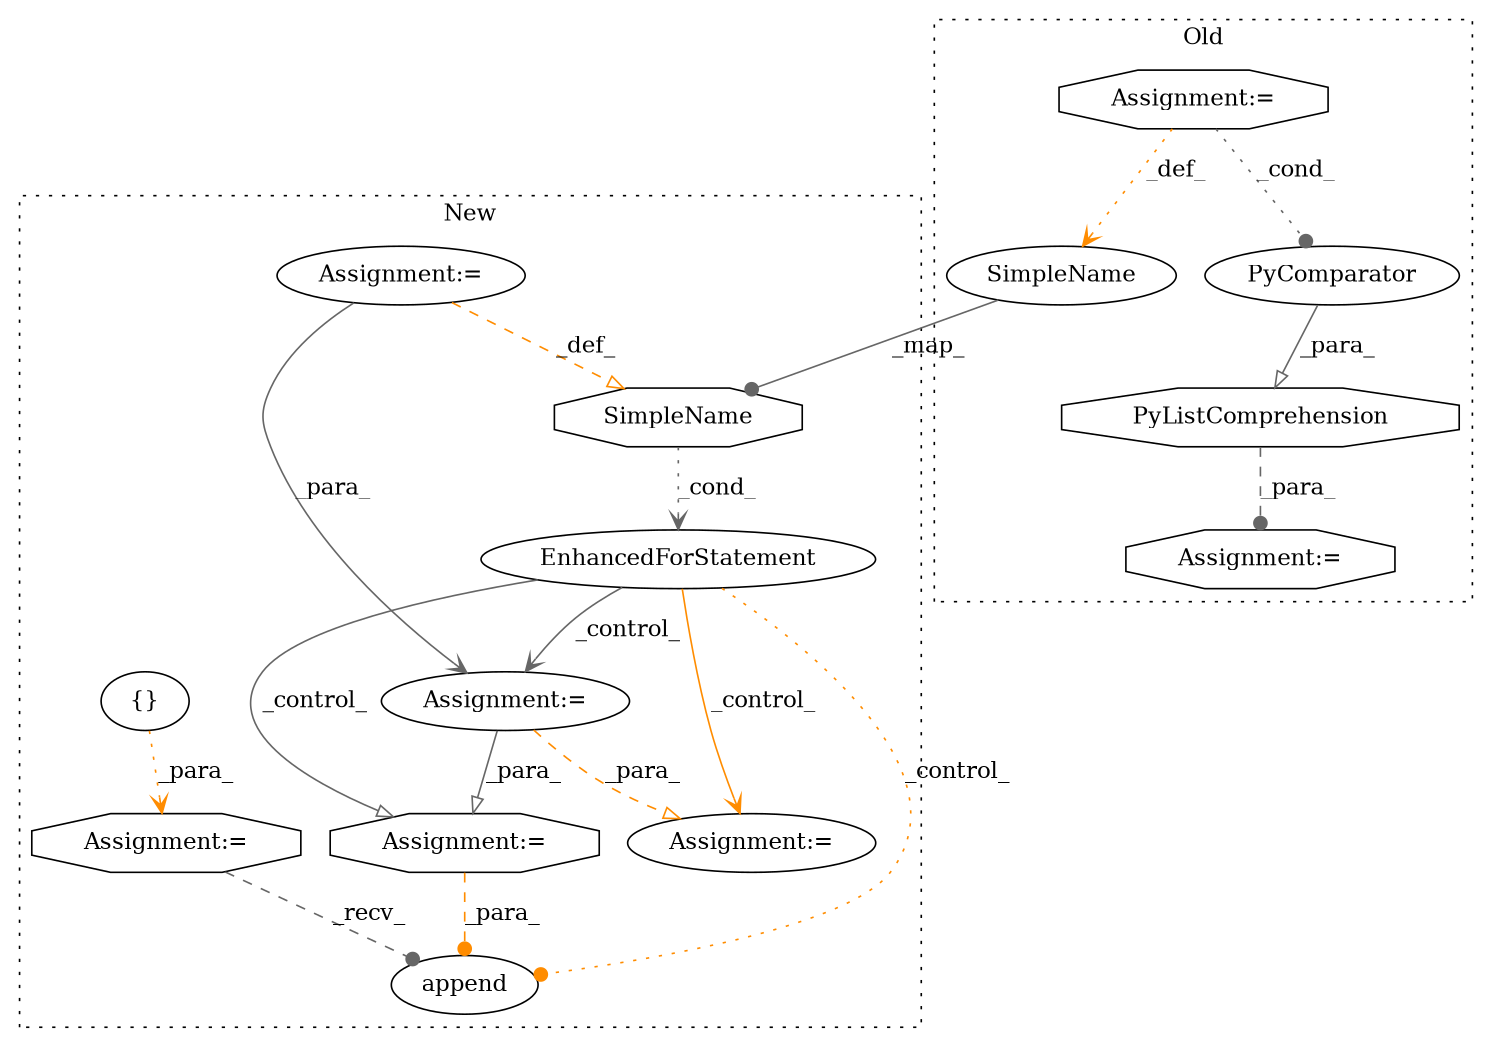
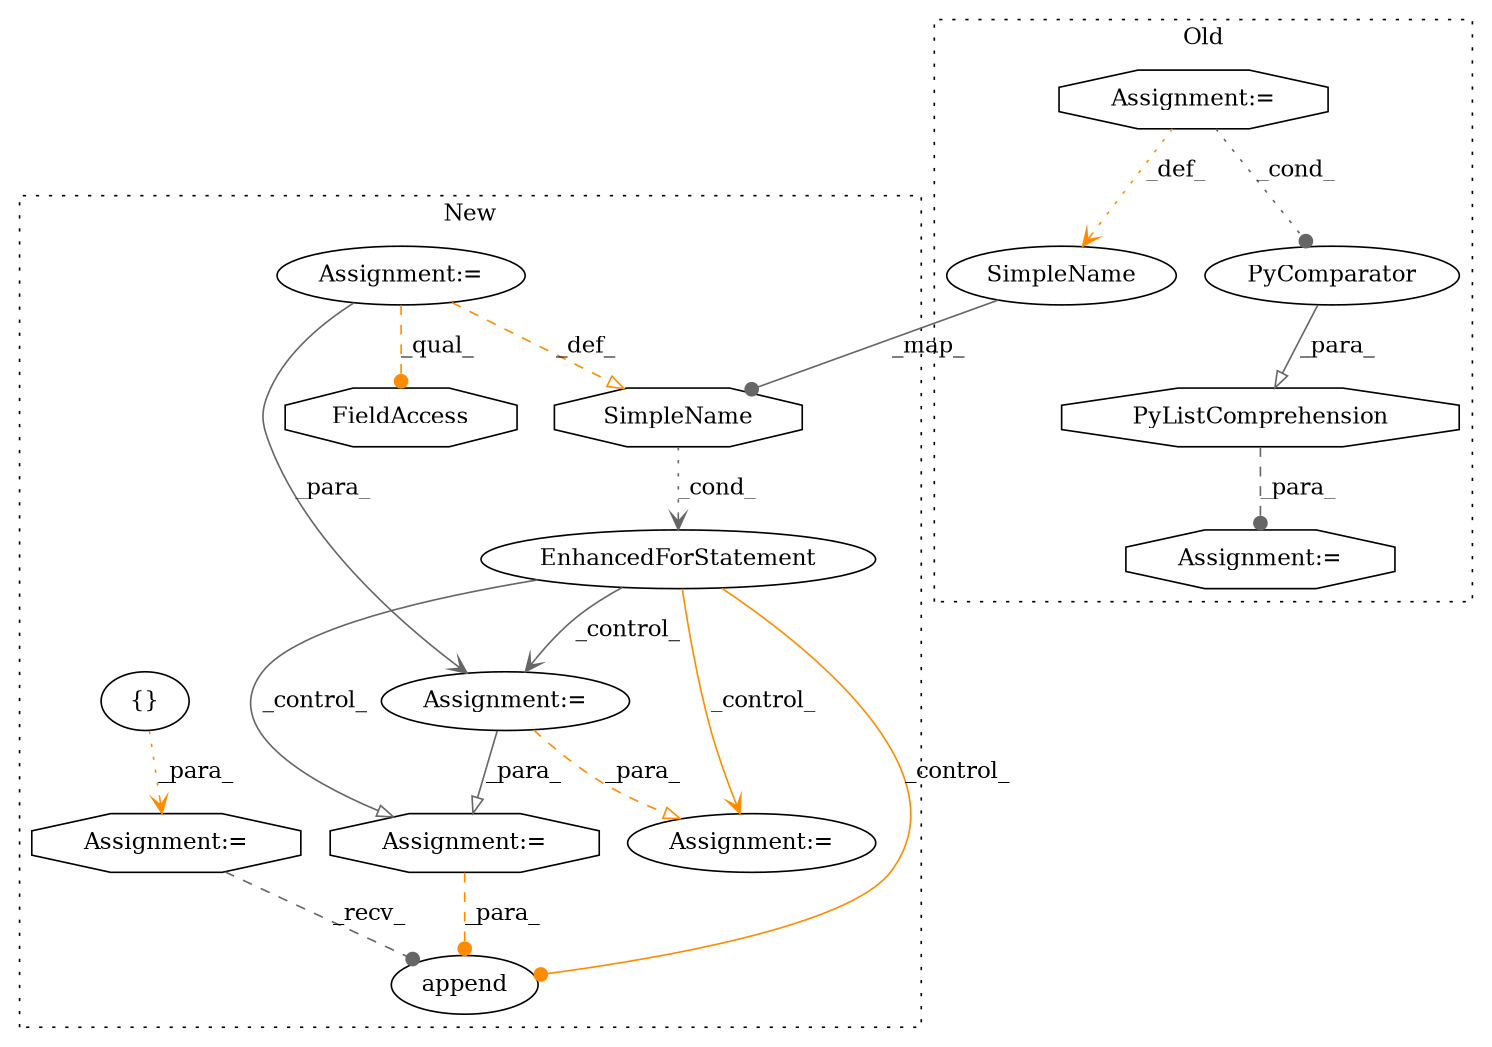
node "FieldAccess": added
edge "EnhancedForStatement" -> "append": style dotted -> solid
